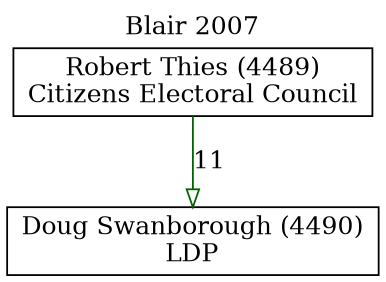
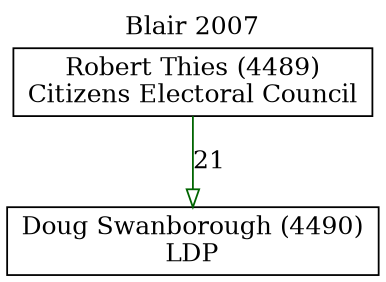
edge "Robert Thies (4489) Citizens Electoral Council" -> "Doug Swanborough (4490) LDP": label "11" -> "21"
